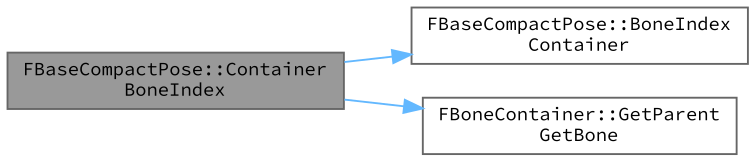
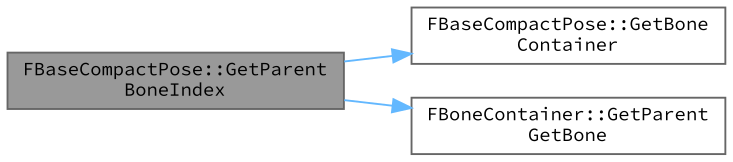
node "FBaseCompactPose::BoneIndex Container": label "FBaseCompactPose::BoneIndex Container" -> "FBaseCompactPose::GetBone Container"
node "FBaseCompactPose::Container BoneIndex": label "FBaseCompactPose::Container BoneIndex" -> "FBaseCompactPose::GetParent BoneIndex"
